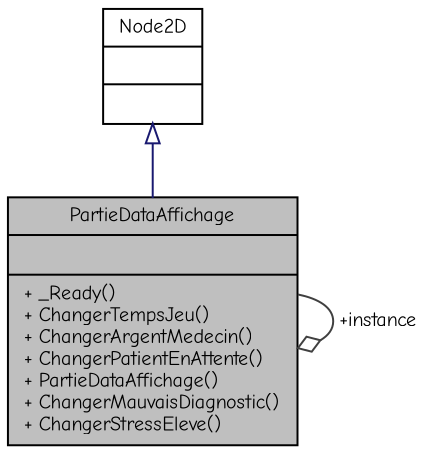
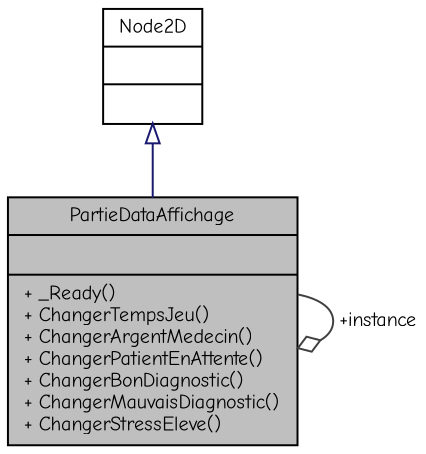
node "PartieDataAffichage": text "+ PartieDataAffichage()" -> "+ ChangerBonDiagnostic()"
